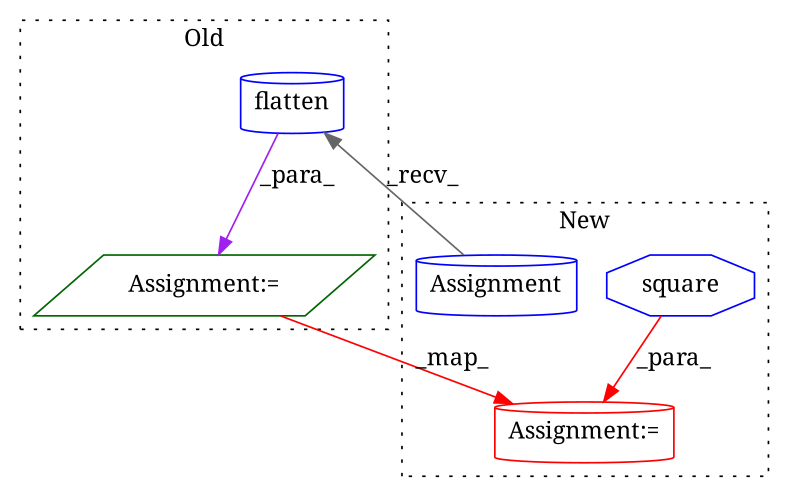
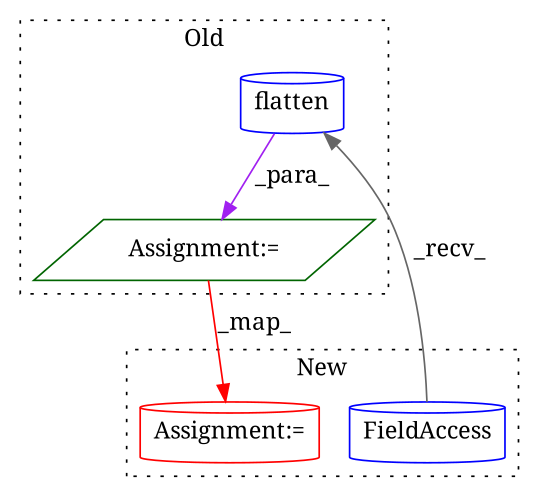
node "Assignment": label "Assignment" -> "FieldAccess"
node "square": removed
